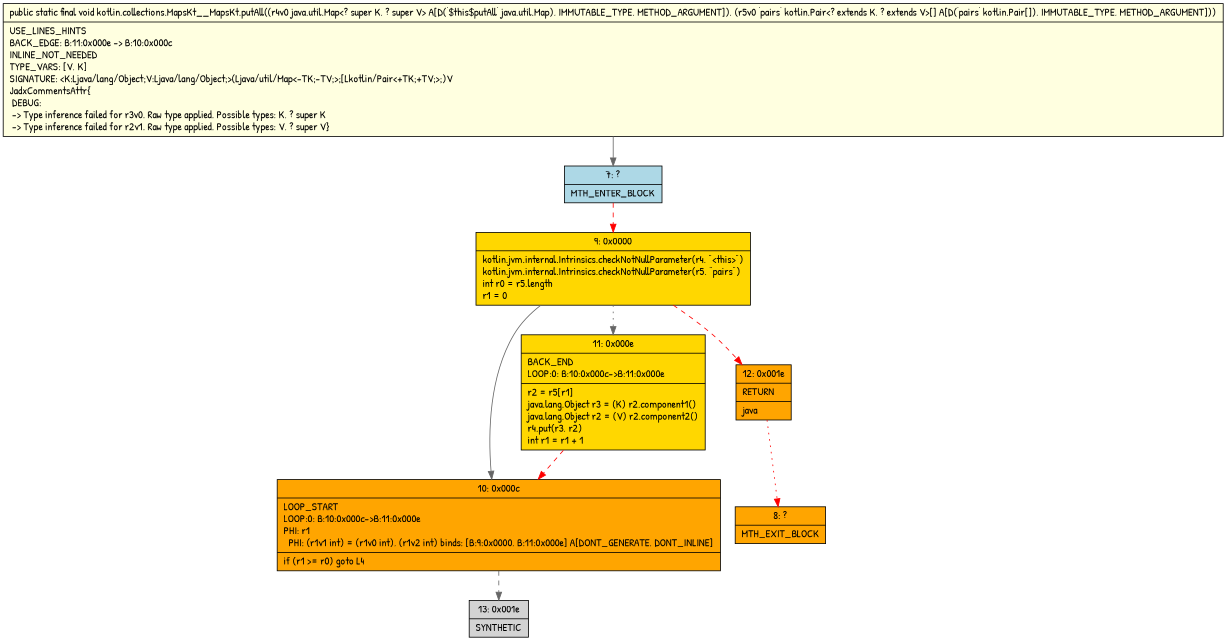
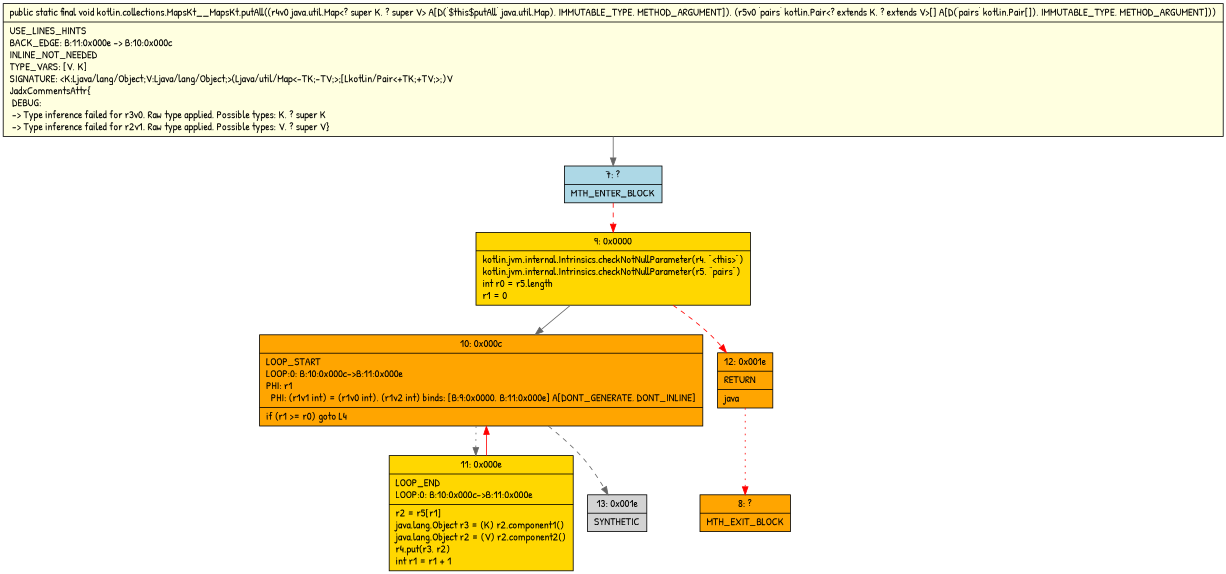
edge "9: 0x0000" -> "11: 0x000e": now "10: 0x000c" -> "11: 0x000e"
node "11: 0x000e": text "BACK_END" -> "LOOP_END"
edge "11: 0x000e" -> "10: 0x000c": style dashed -> solid
